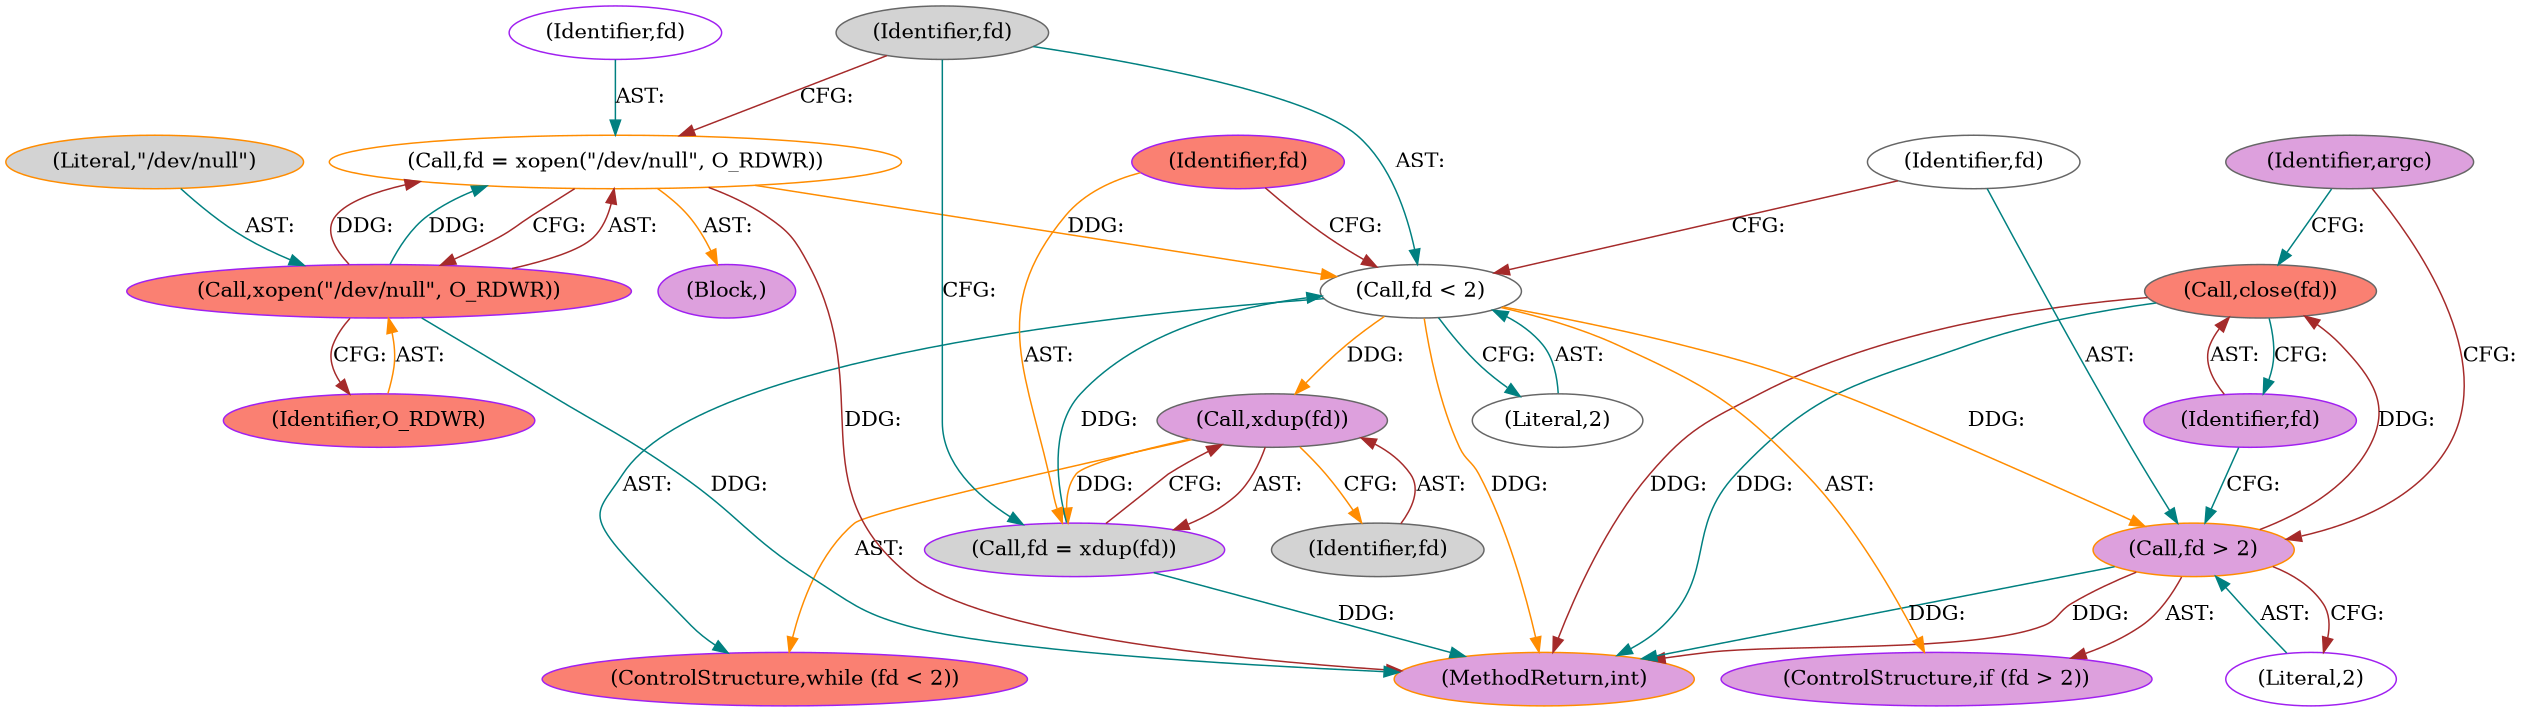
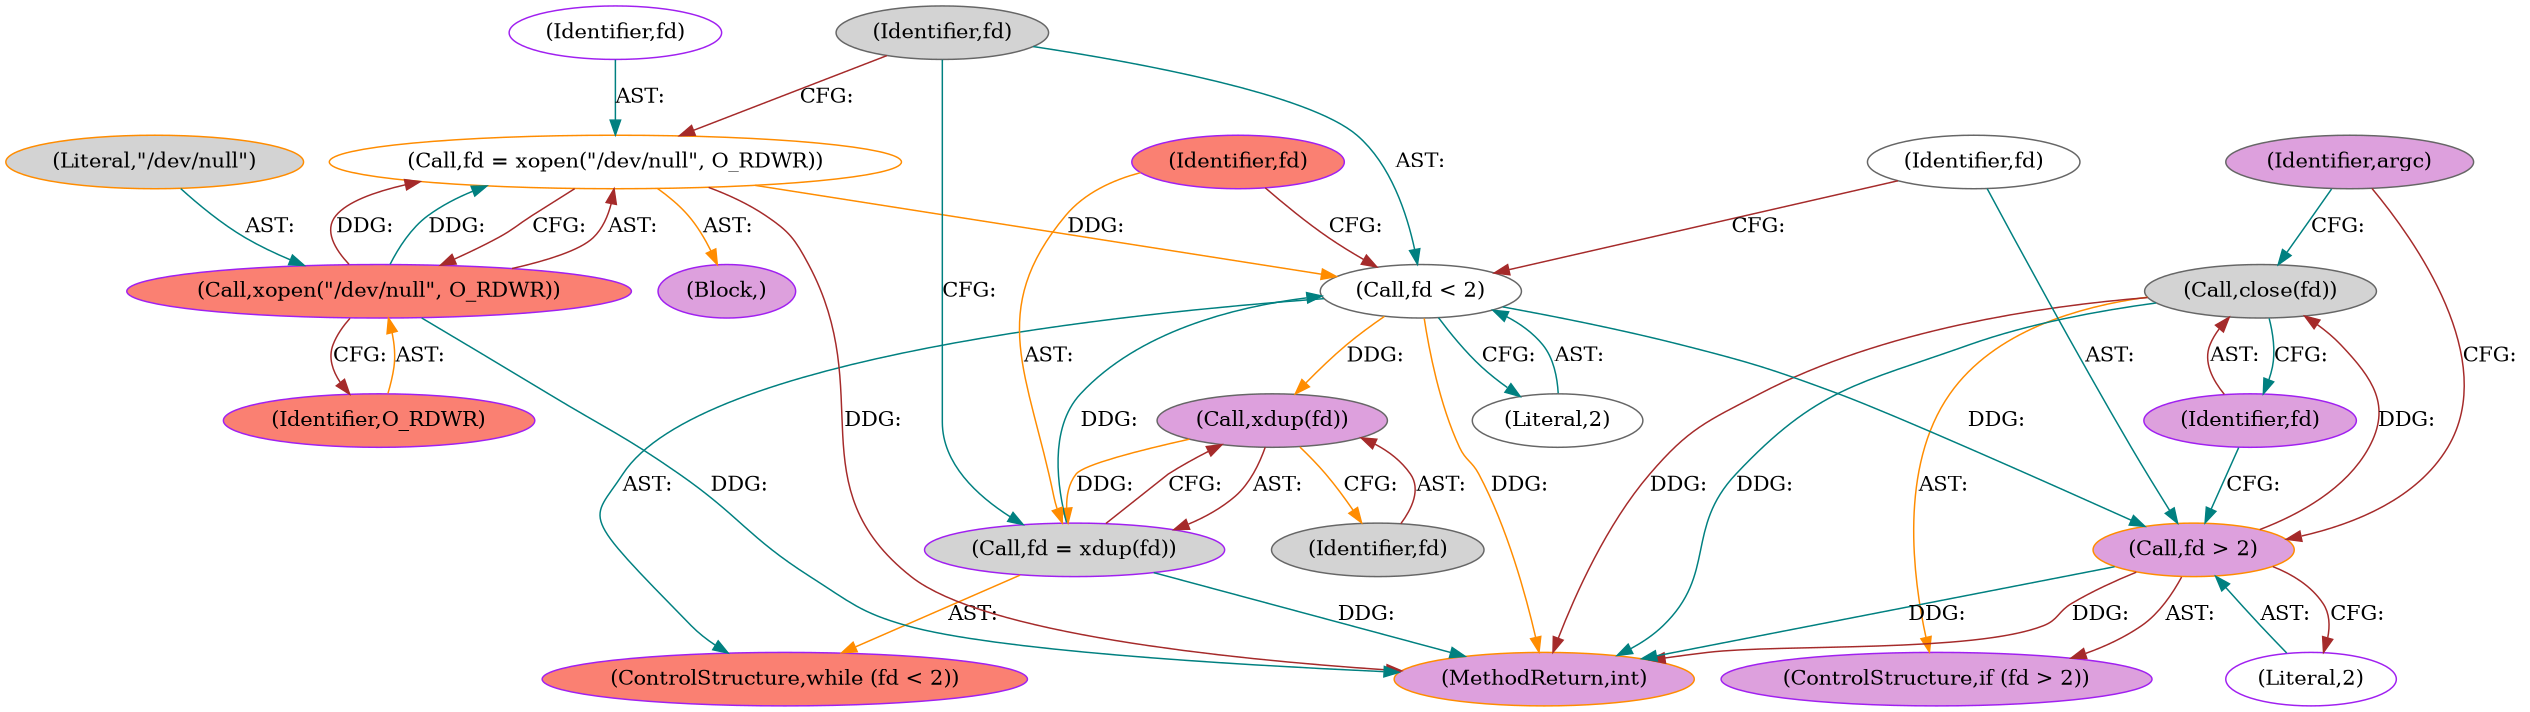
node "(Call,close(fd))": fillcolor salmon -> lightgrey
edge "(Call,fd < 2)" -> "(Call,fd > 2)": color darkorange -> teal
edge "(Call,fd < 2)" -> "(ControlStructure,if (fd > 2))": now "(Call,close(fd))" -> "(ControlStructure,if (fd > 2))"
edge "(Call,xdup(fd))" -> "(ControlStructure,while (fd < 2))": now "(Call,fd = xdup(fd))" -> "(ControlStructure,while (fd < 2))"
